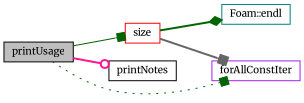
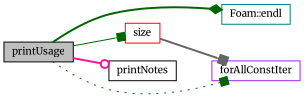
edge "size" -> "Foam::endl": now "printUsage" -> "Foam::endl"
